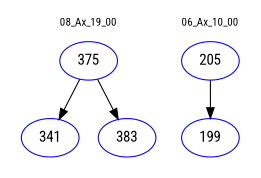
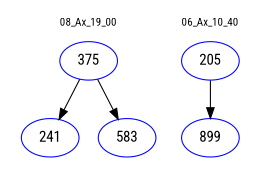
cluster "06_Ax_10_00": label "06_Ax_10_00" -> "06_Ax_10_40"
node "341": label "341" -> "241"
node "383": label "383" -> "583"
node "199": label "199" -> "899"
